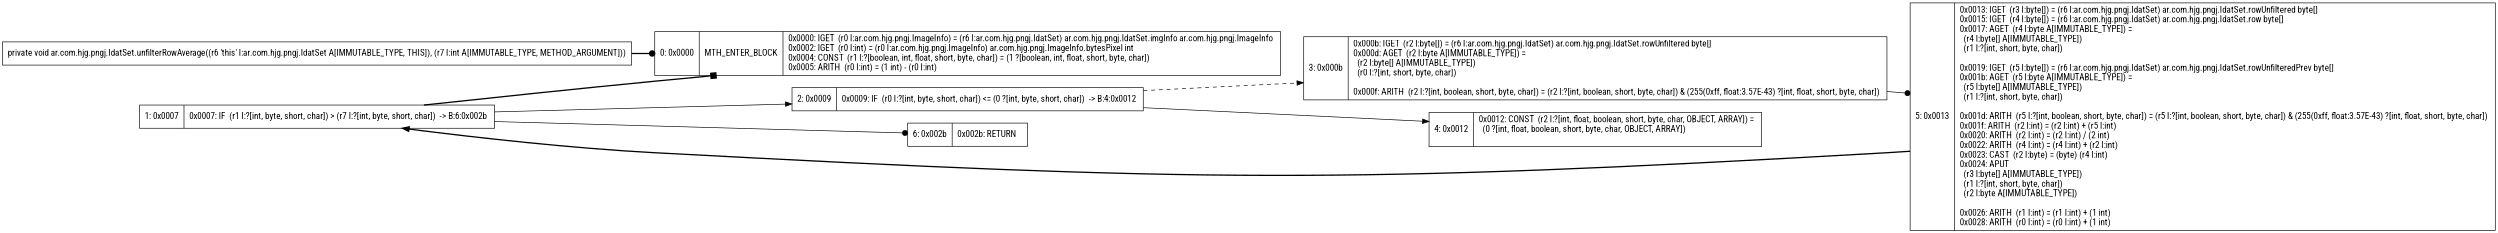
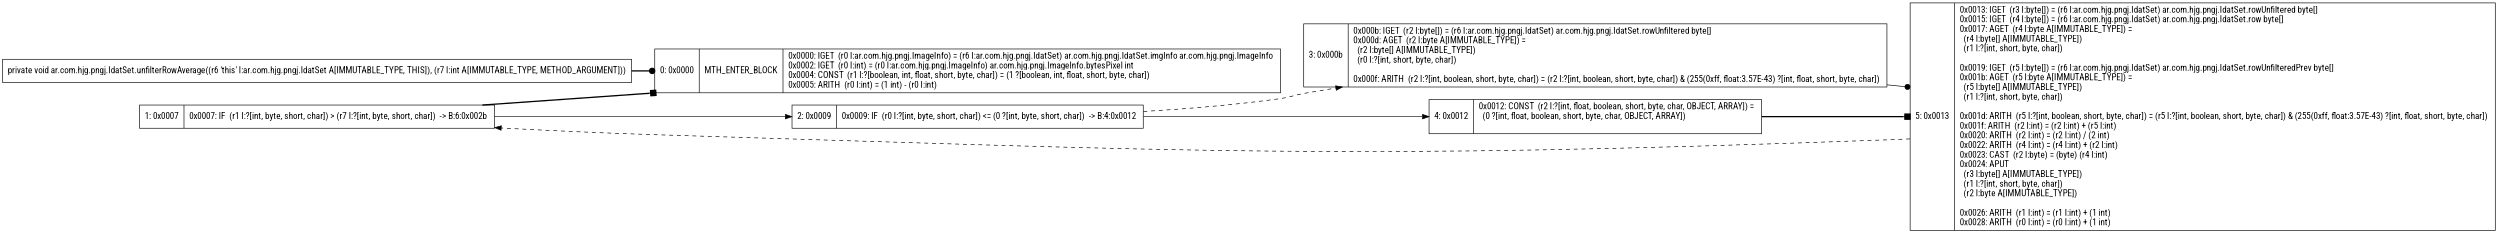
edge "4: 0x0012" -> "5: 0x0013": added
node "6: 0x002b": removed
edge "5: 0x0013" -> "1: 0x0007": style bold -> dashed
